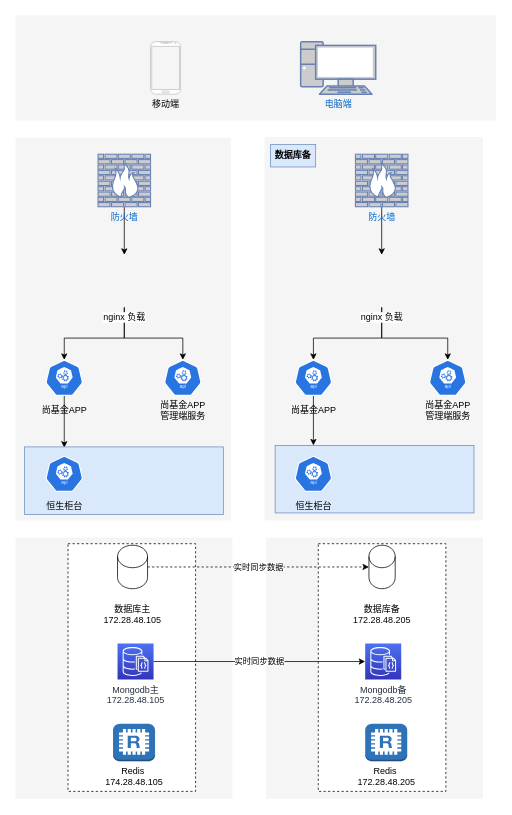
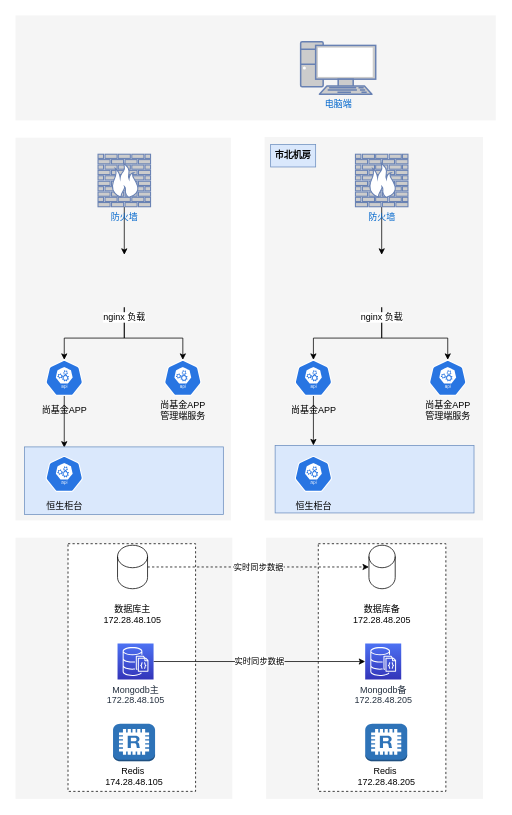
node "移动端": removed
node "数据库备": label "数据库备" -> "市北机房"
